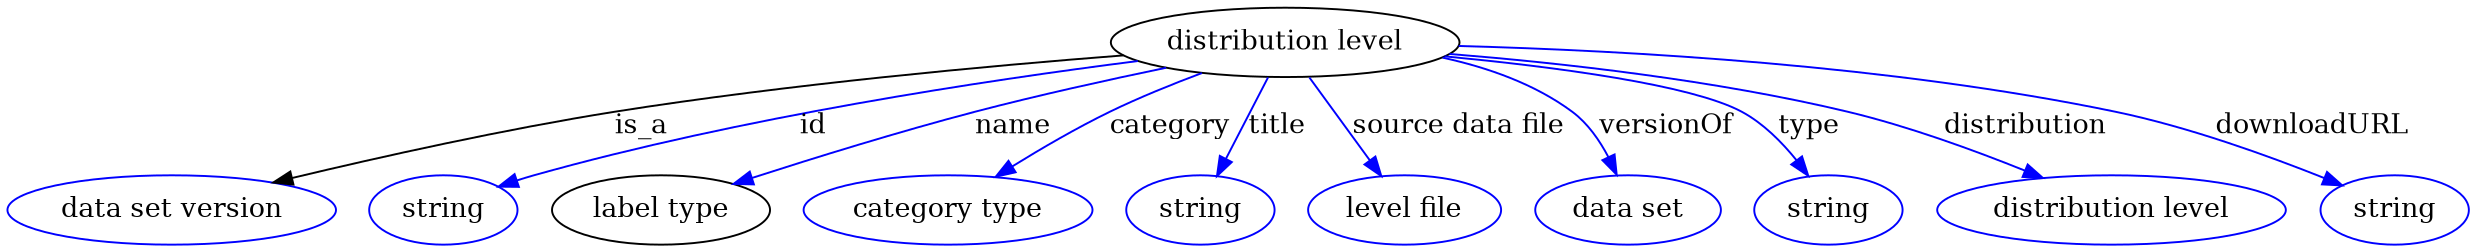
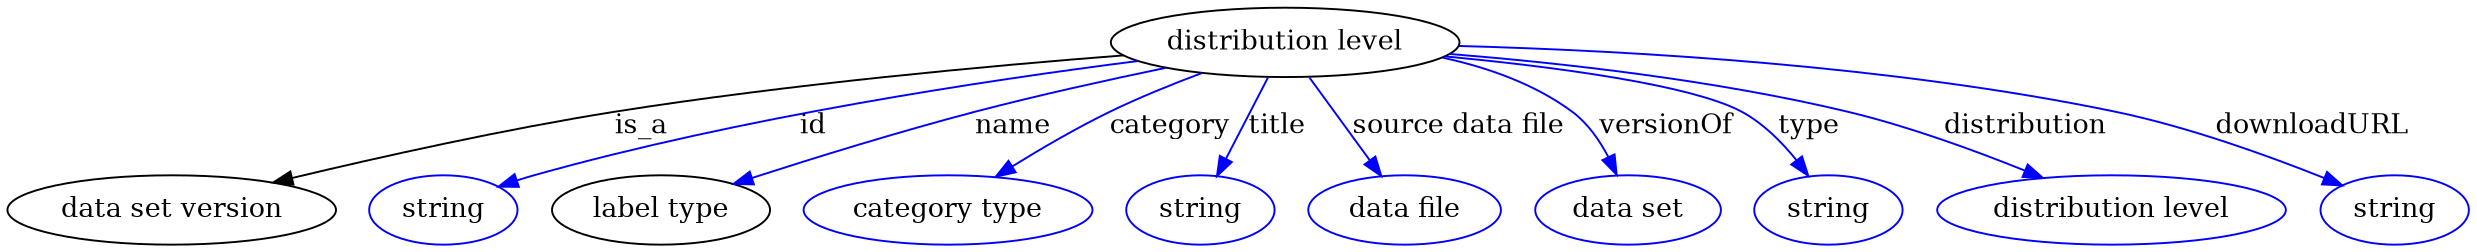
node "data set version": color blue -> black
node "level file": label "level file" -> "data file"
